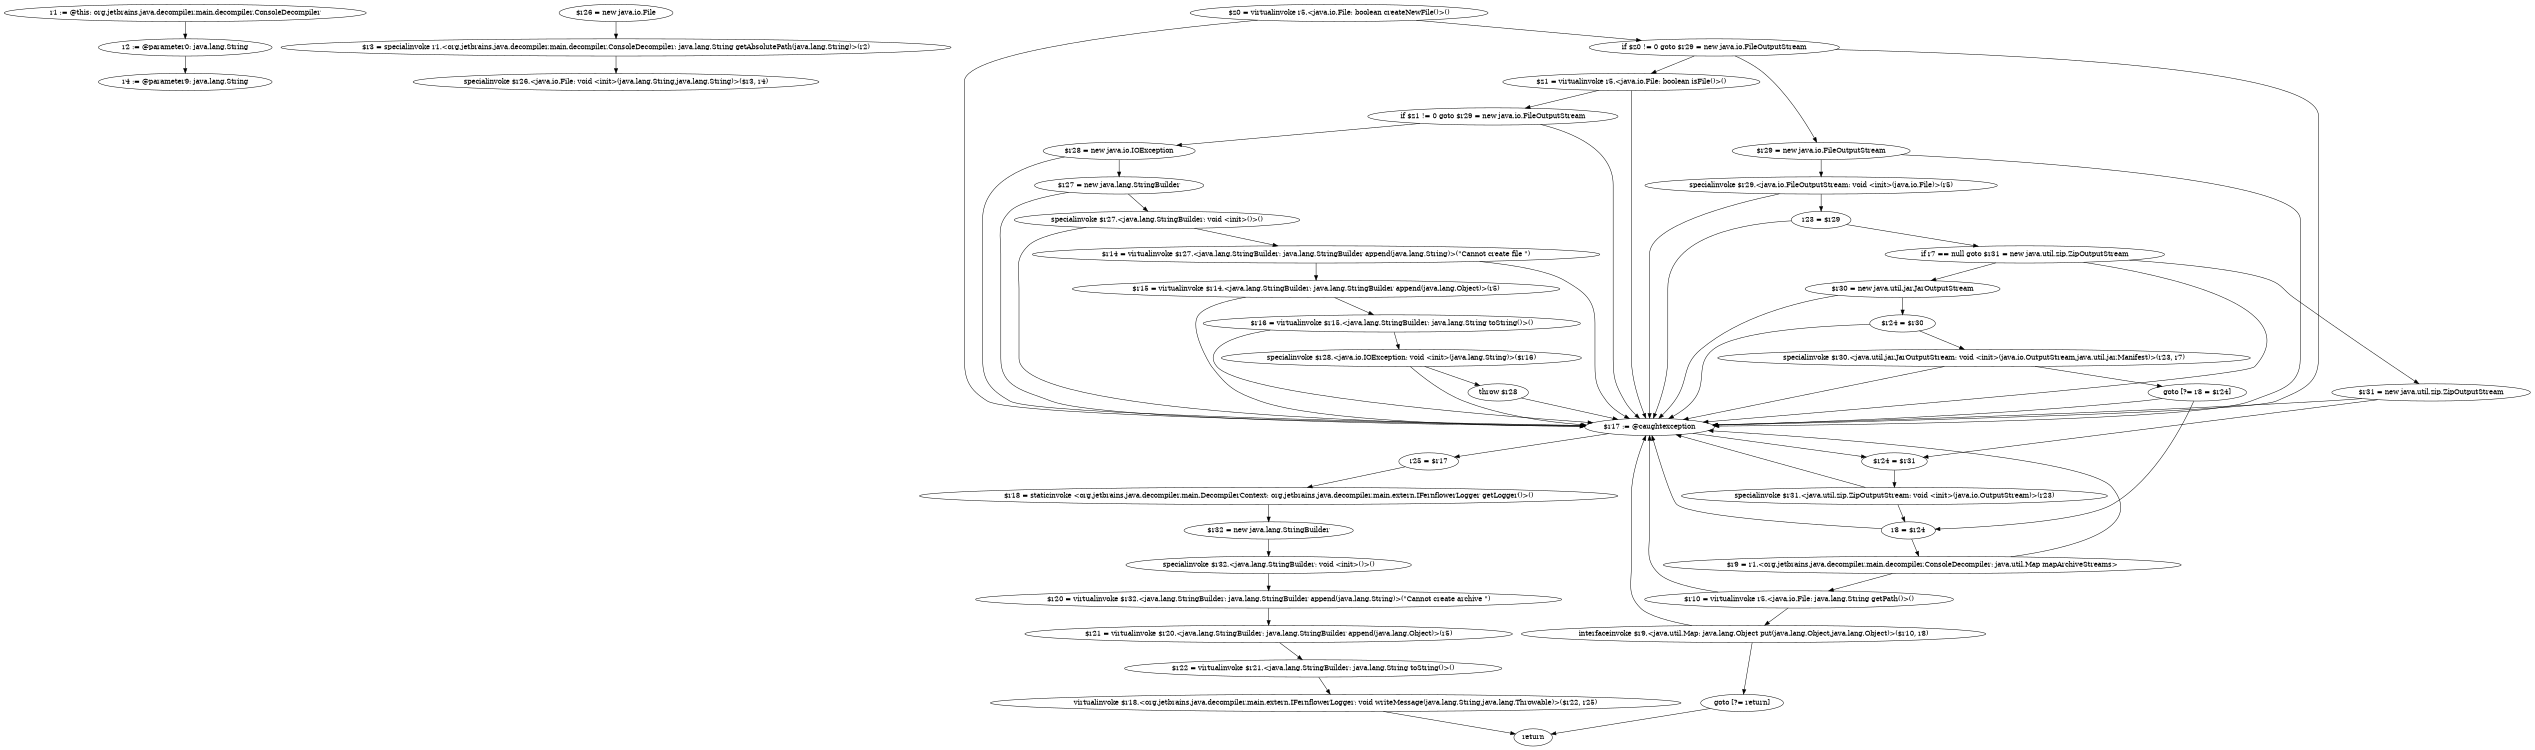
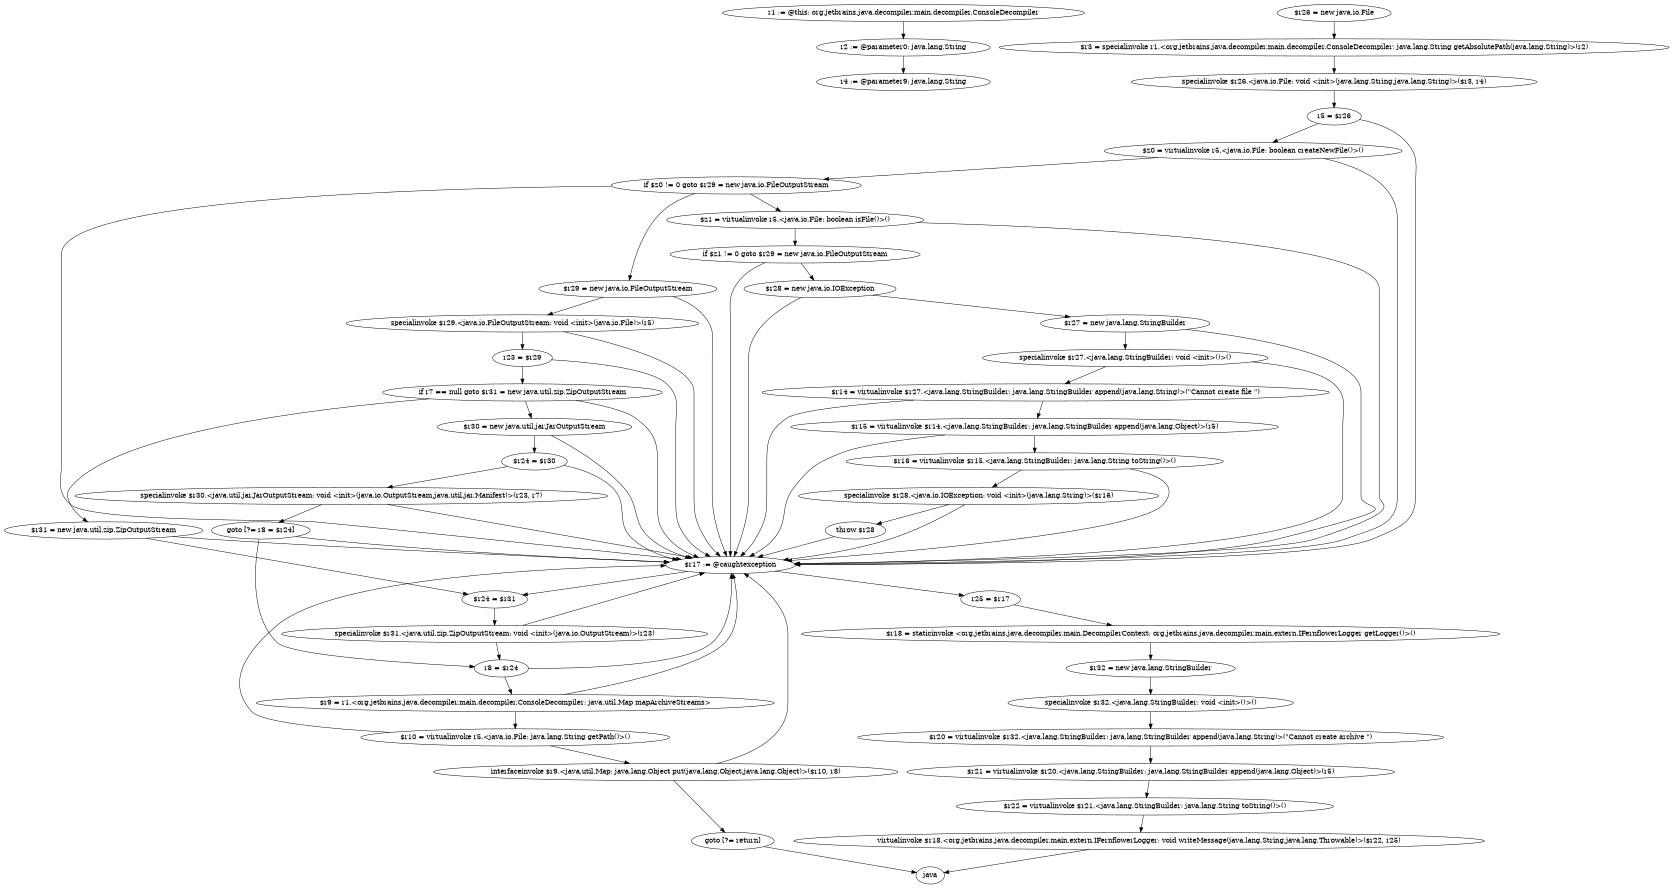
node "r5 = $r26": added
node "return": label "return" -> "java"
